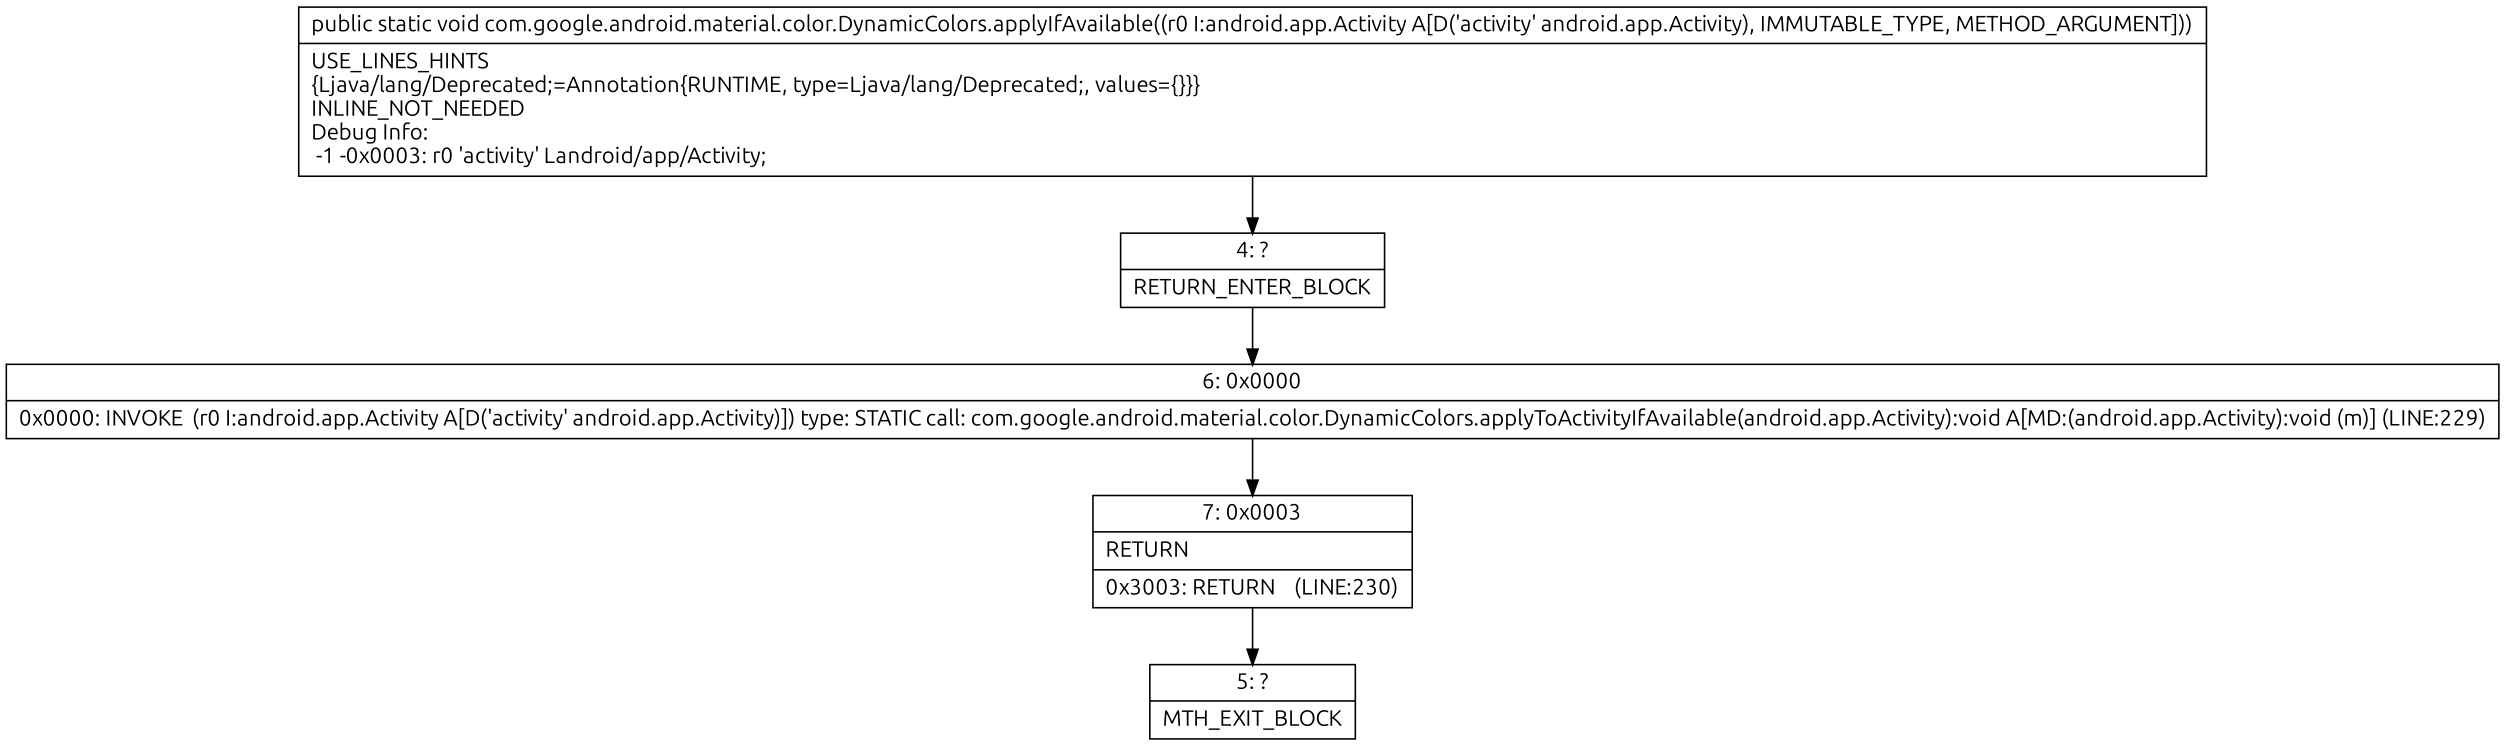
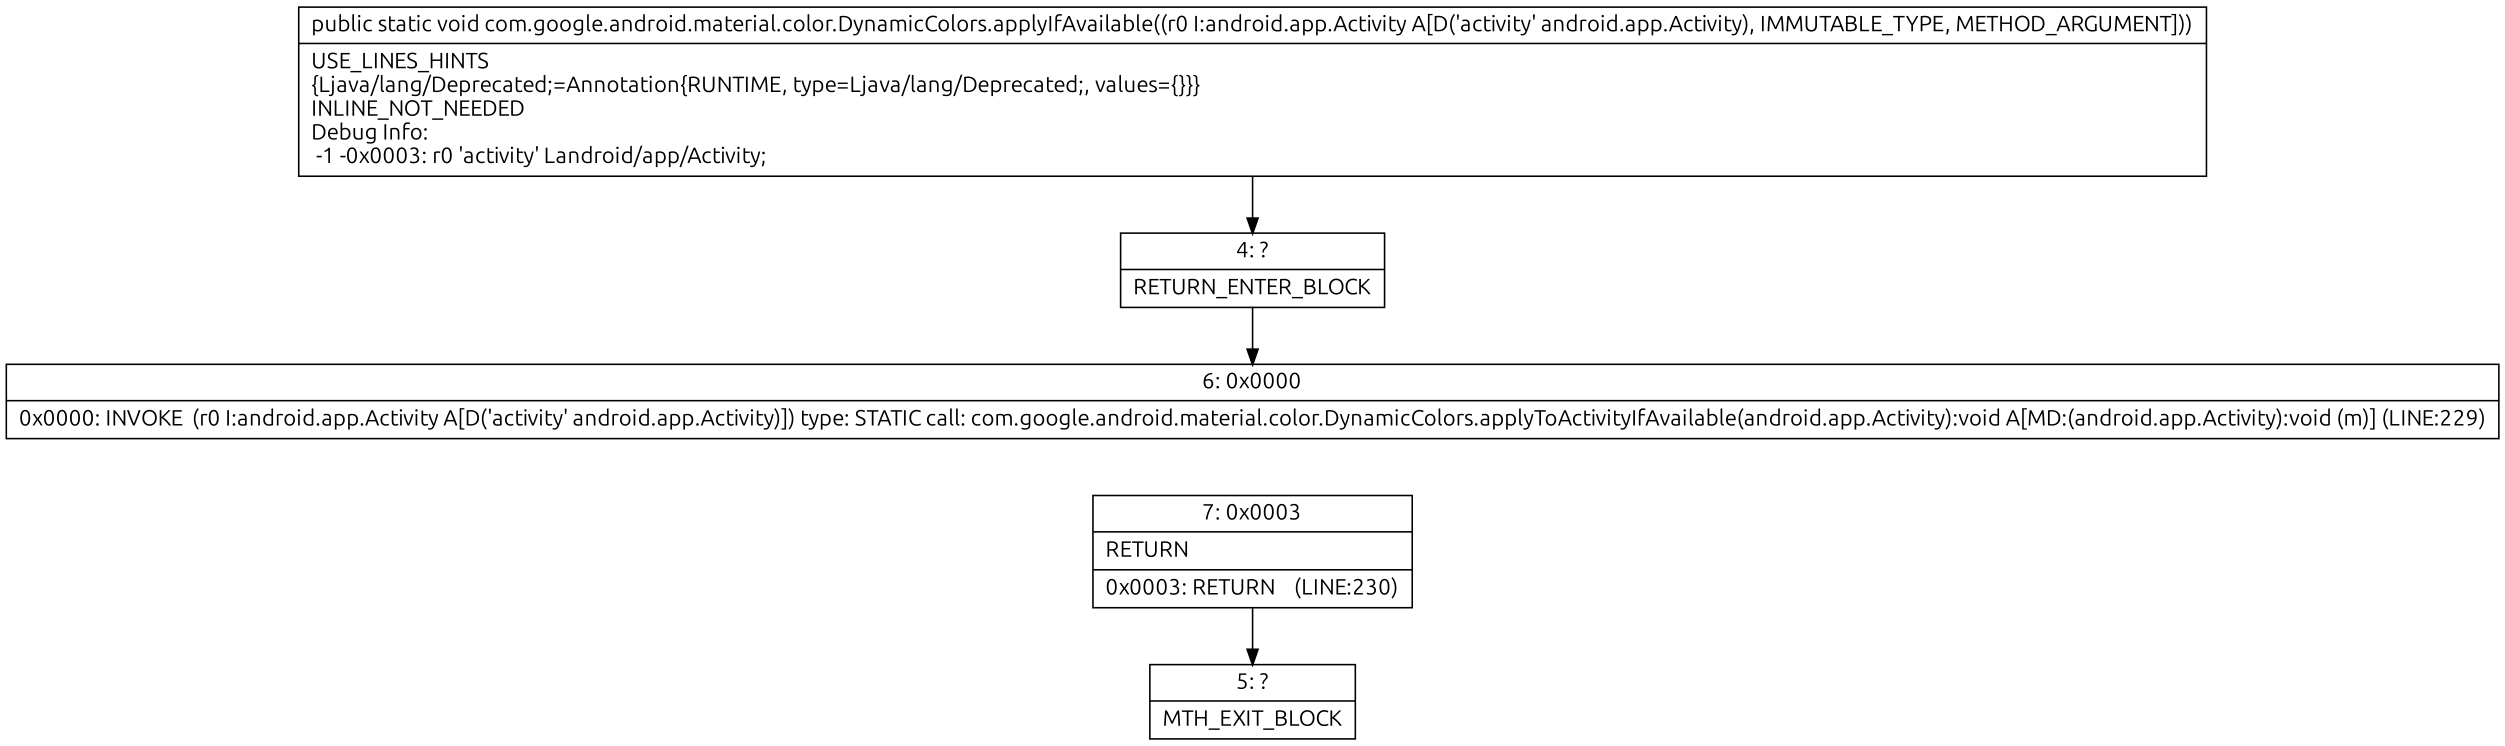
edge "6: 0x0000" -> "7: 0x0003": removed
node "7: 0x0003": text "0x3003: RETURN    (LINE:230)" -> "0x0003: RETURN    (LINE:230)"
